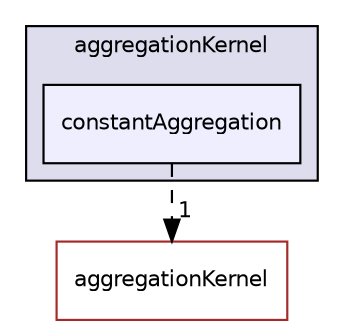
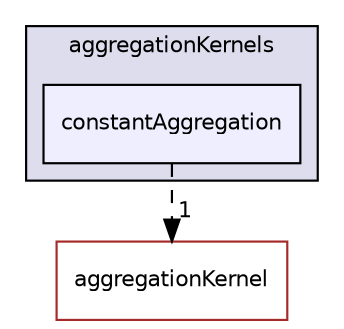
cluster "aggregationKernel": label "aggregationKernel" -> "aggregationKernels"
